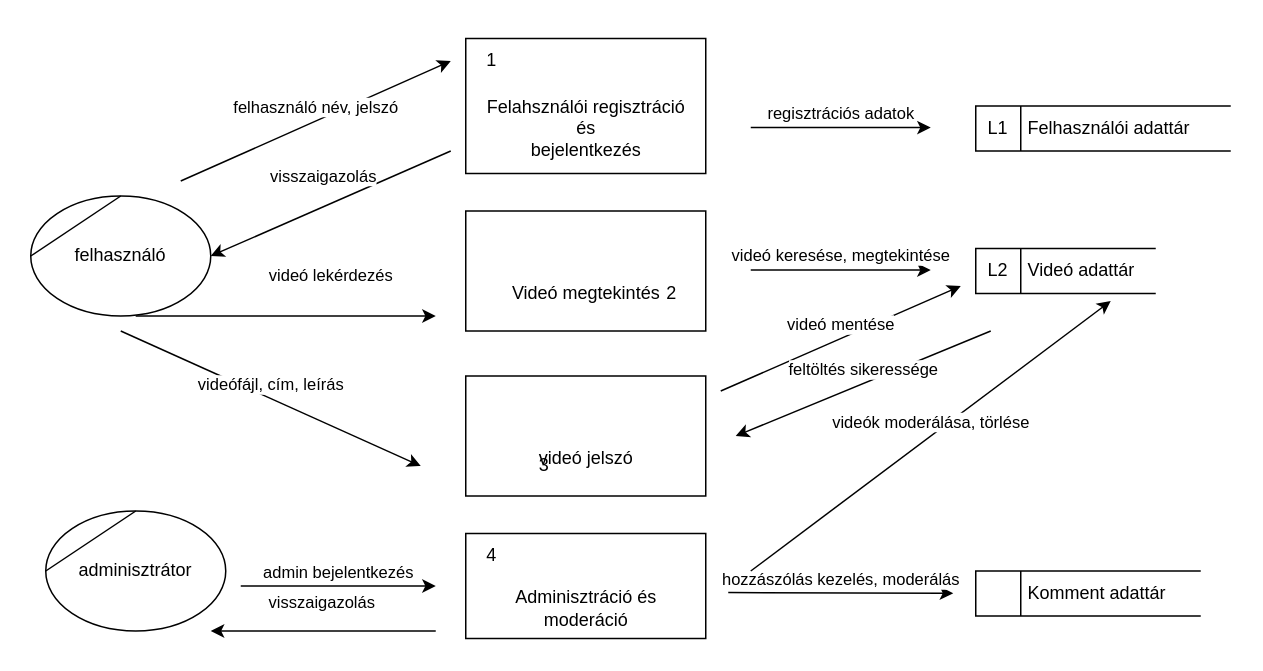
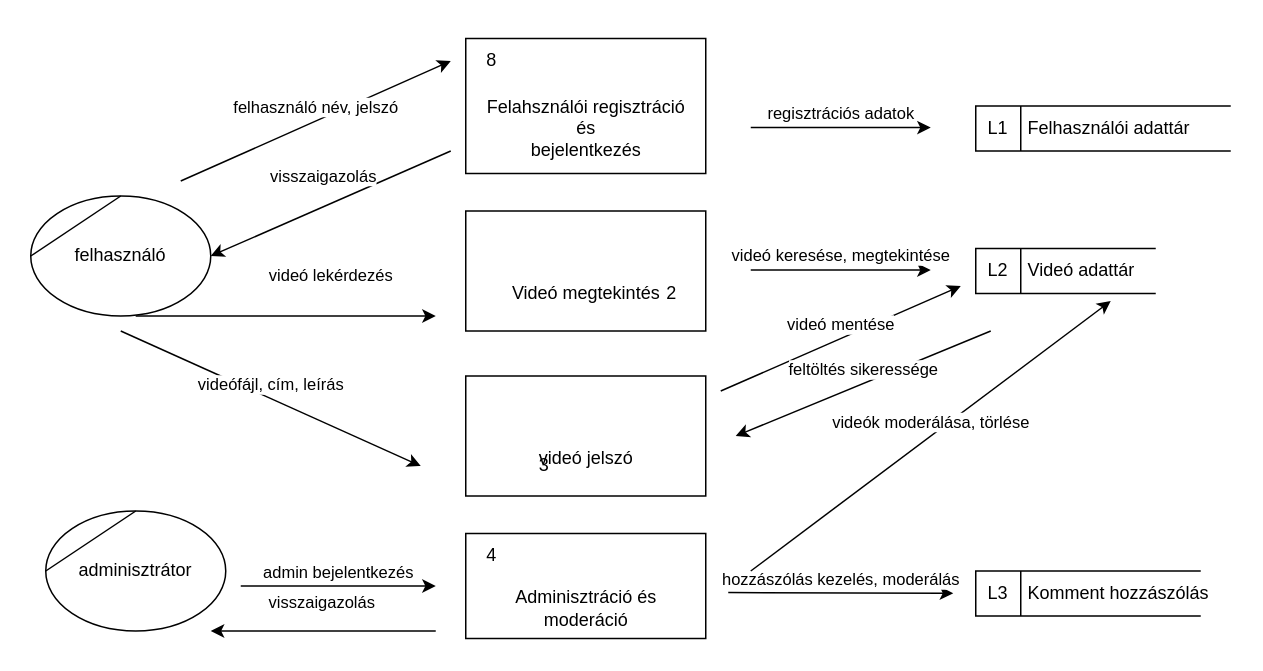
node "1": label "1" -> "8"
node "L3": added
node "Komment adattár": label "Komment adattár" -> "Komment hozzászólás"
